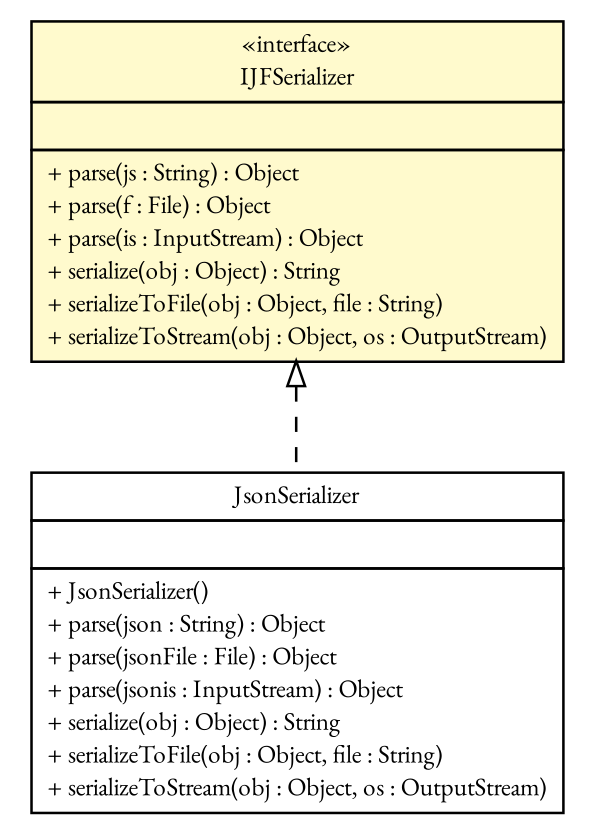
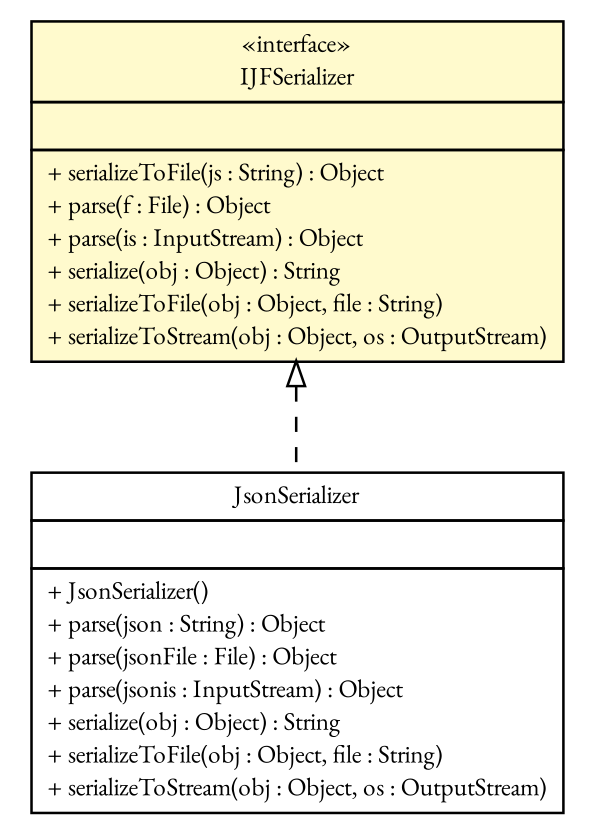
node "IJFSerializer": text "+ parse(js : String) : Object" -> "+ serializeToFile(js : String) : Object"
